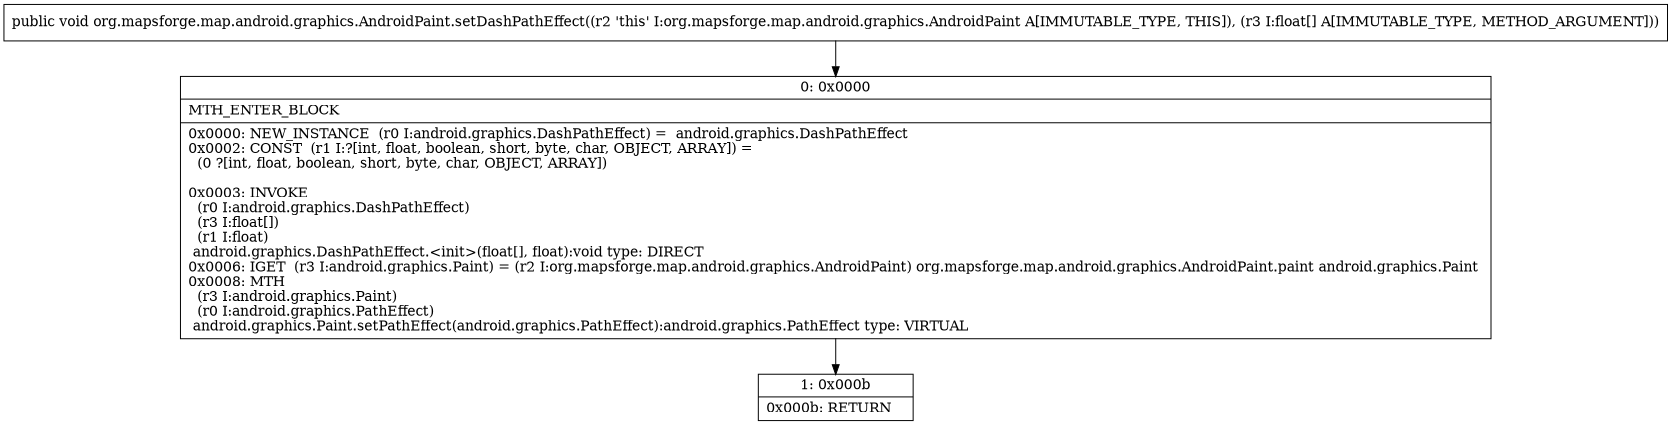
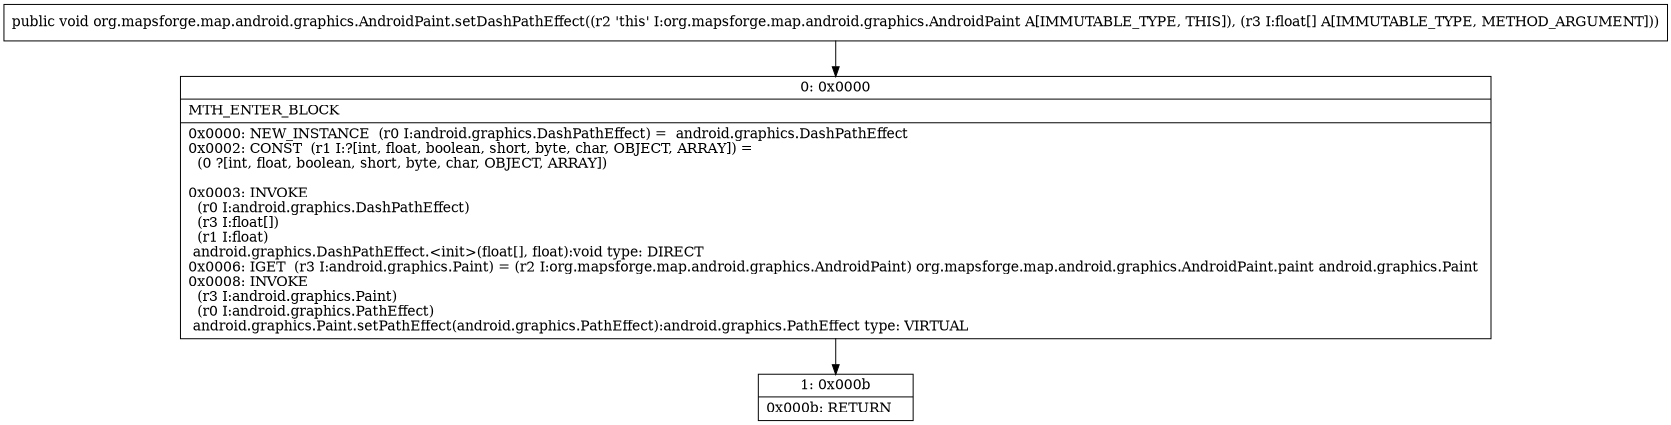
node "0: 0x0000": text "0x0008: MTH" -> "0x0008: INVOKE"
